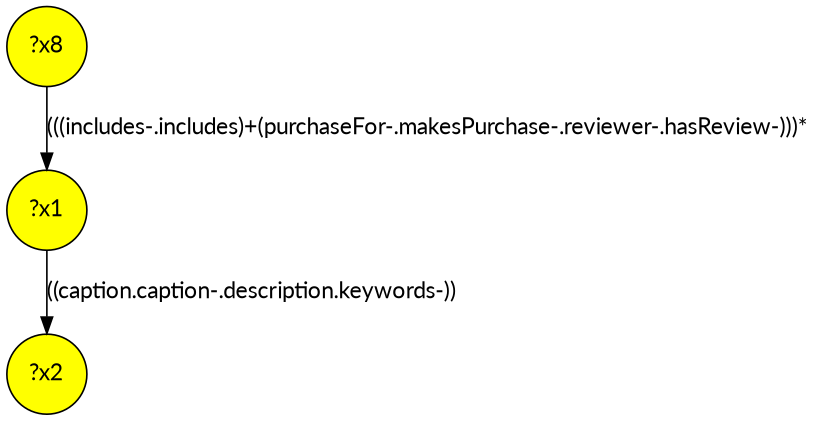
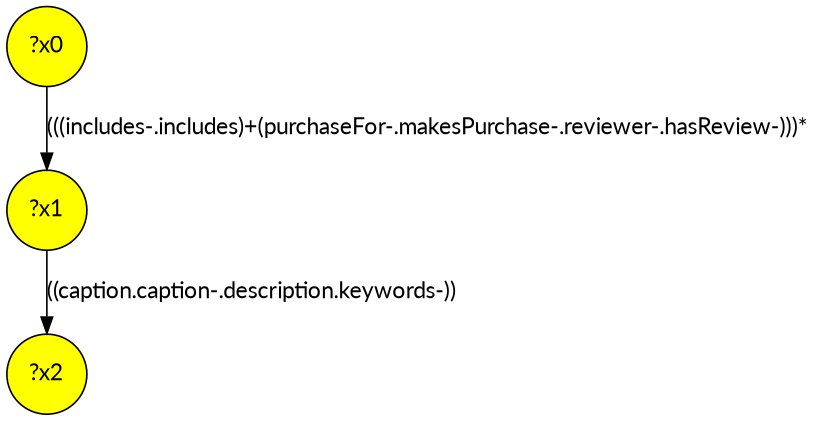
node "?x8": label "?x8" -> "?x0"
